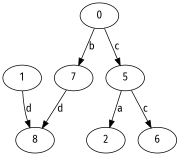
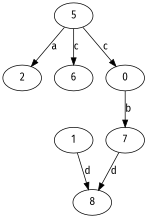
edge "0" -> "5": reversed
